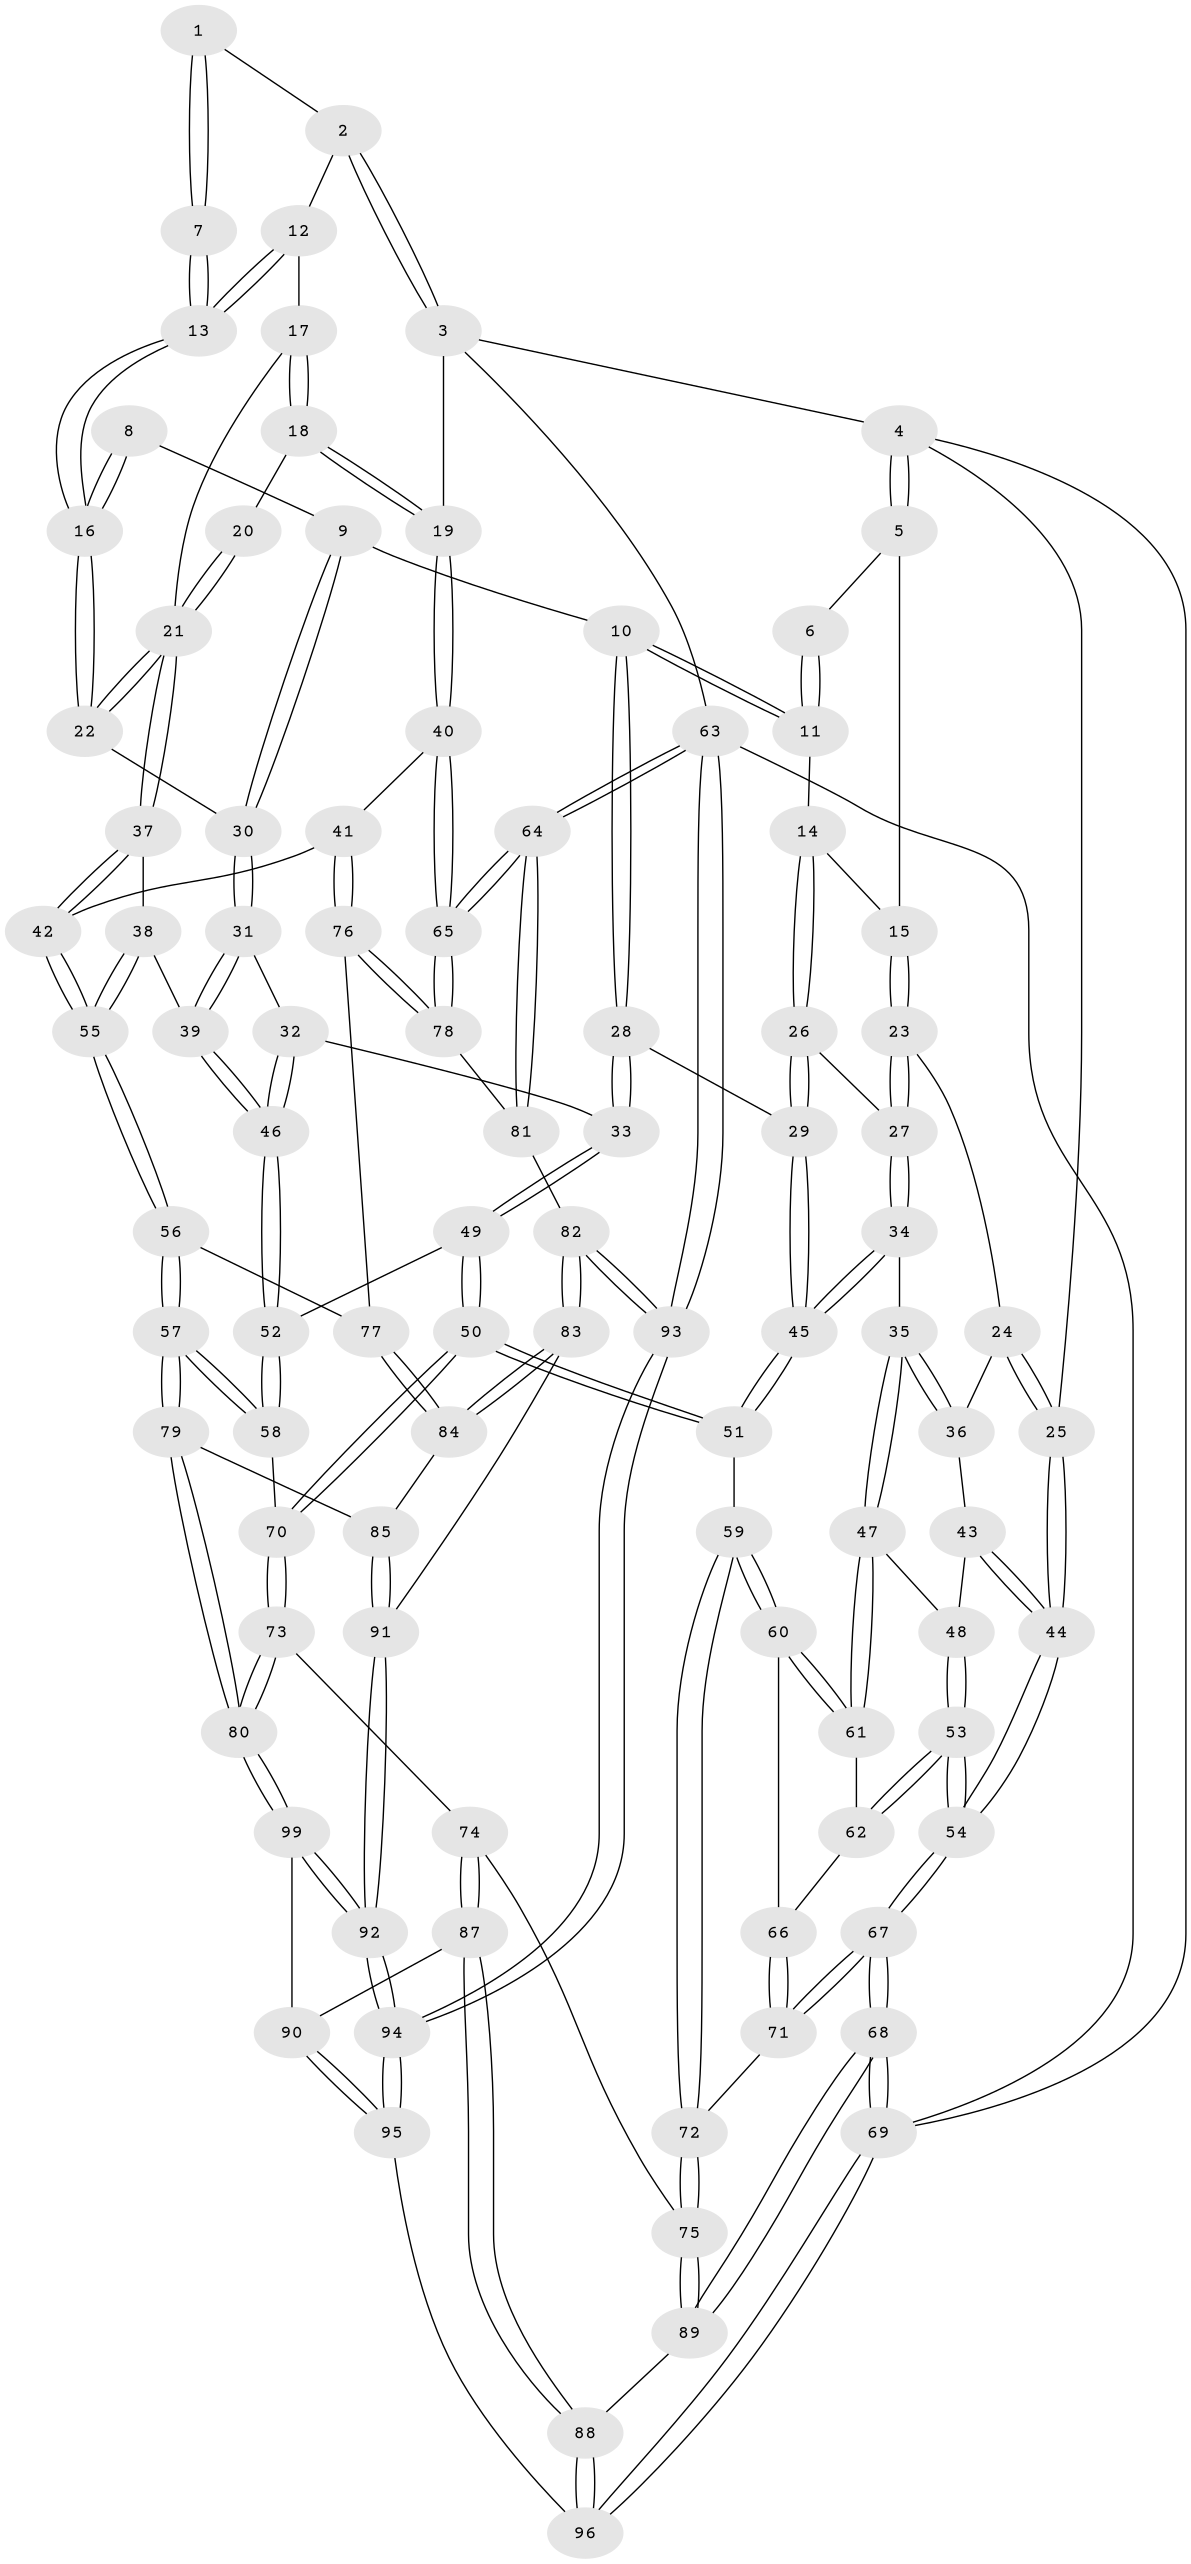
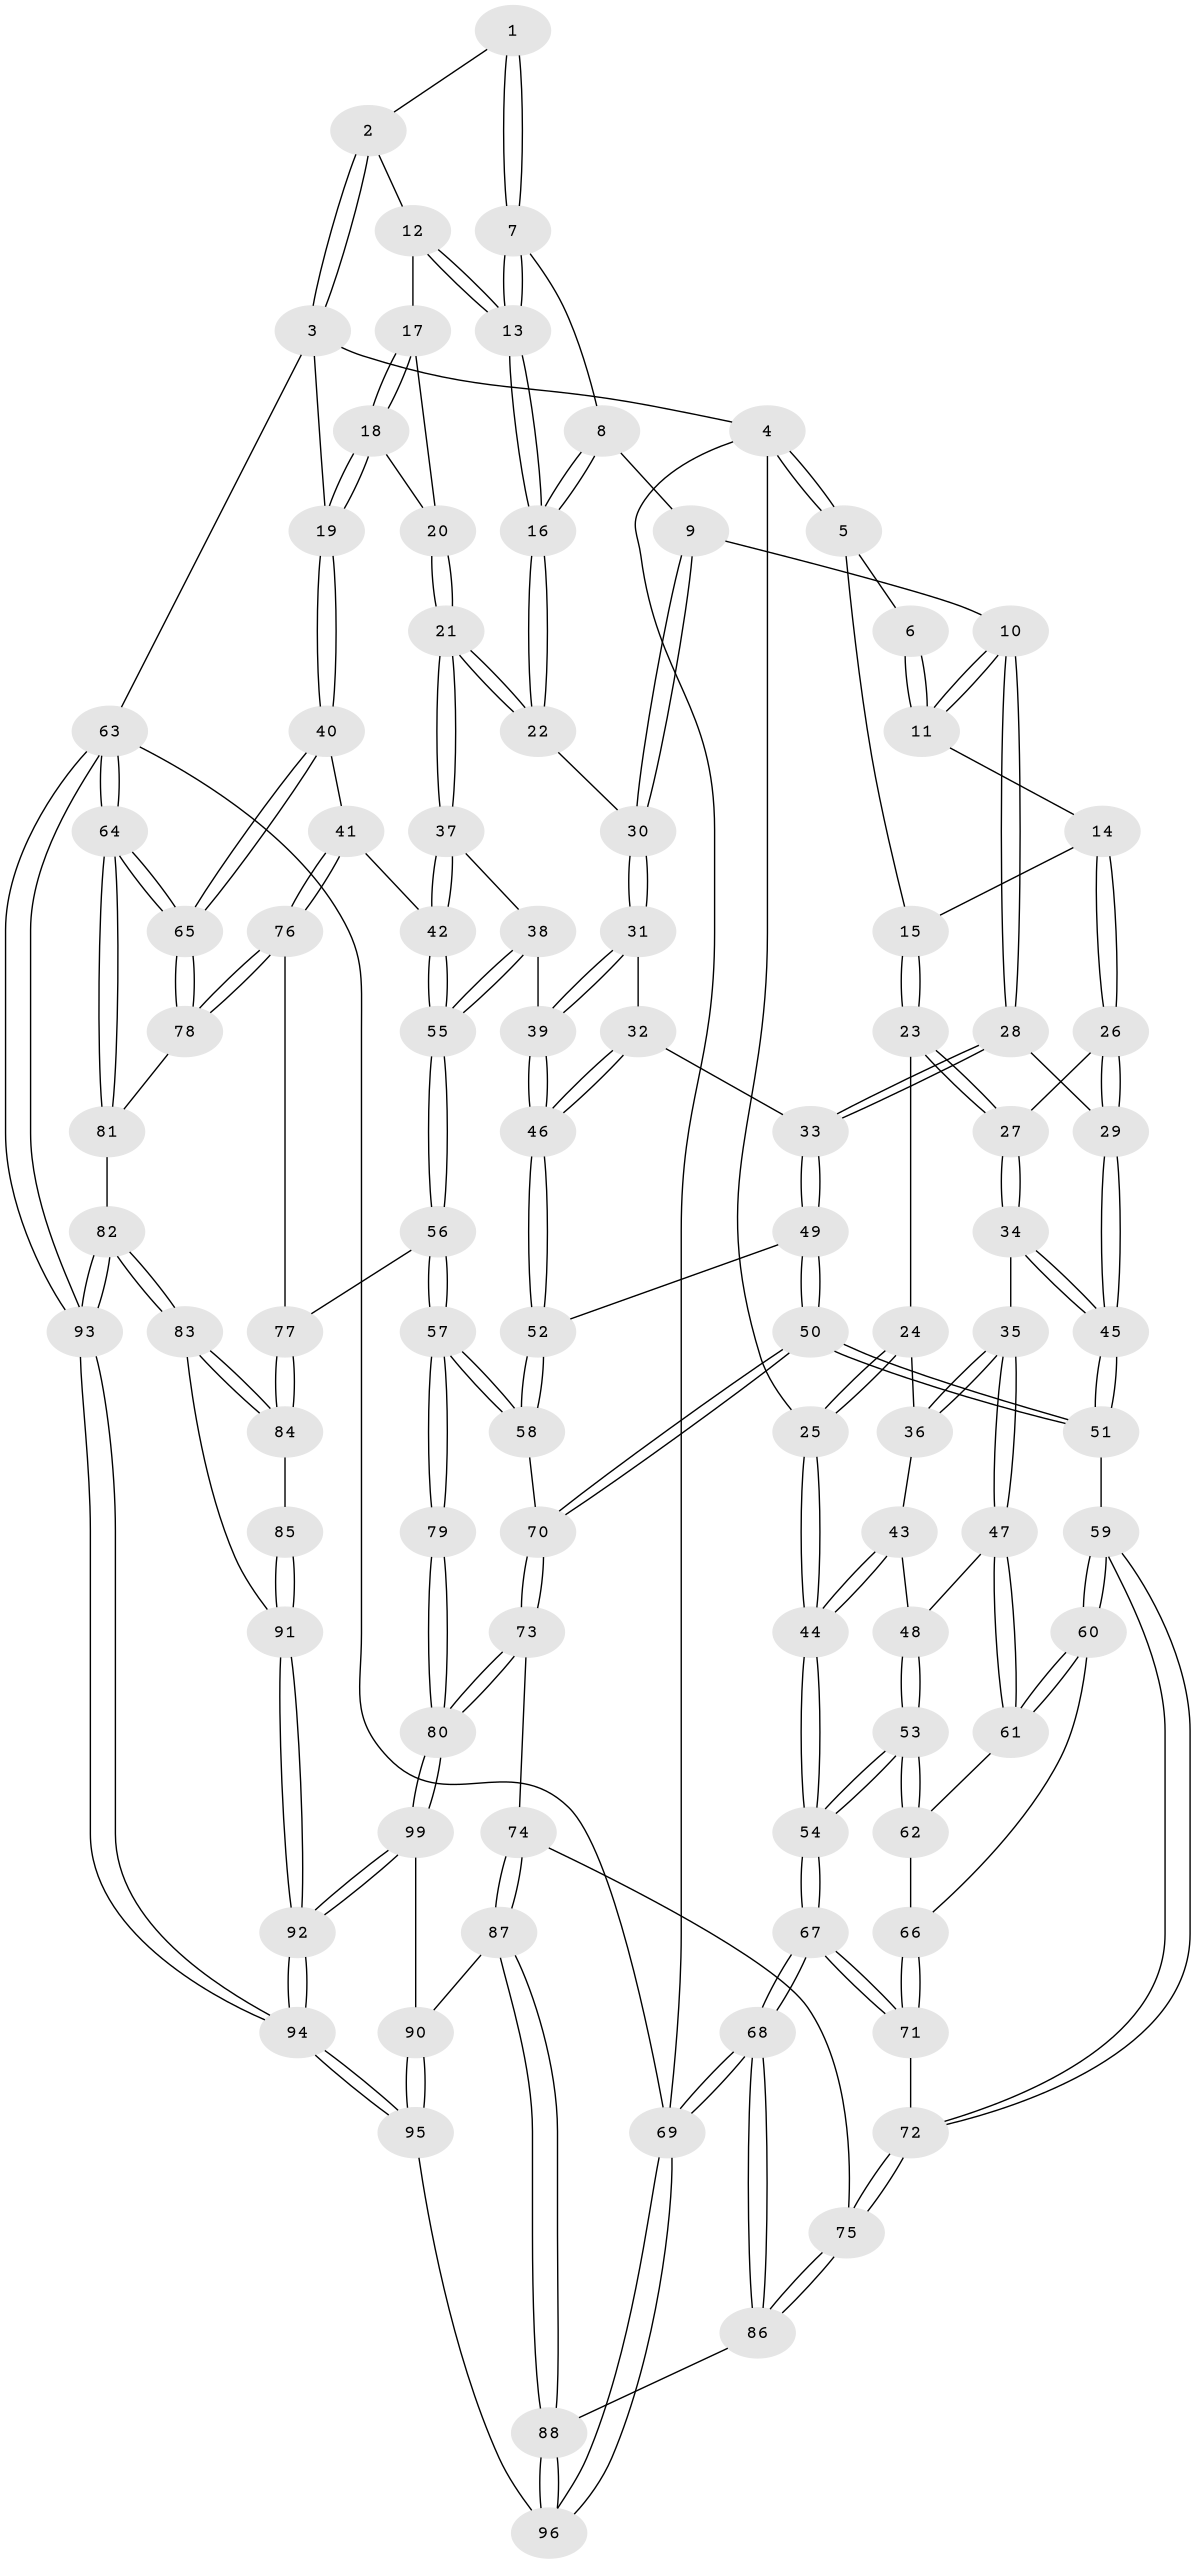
edge "7" -- "8": added
edge "17" -- "21": now "17" -- "20"
edge "79" -- "85": removed
node "89": label "89" -> "86"
